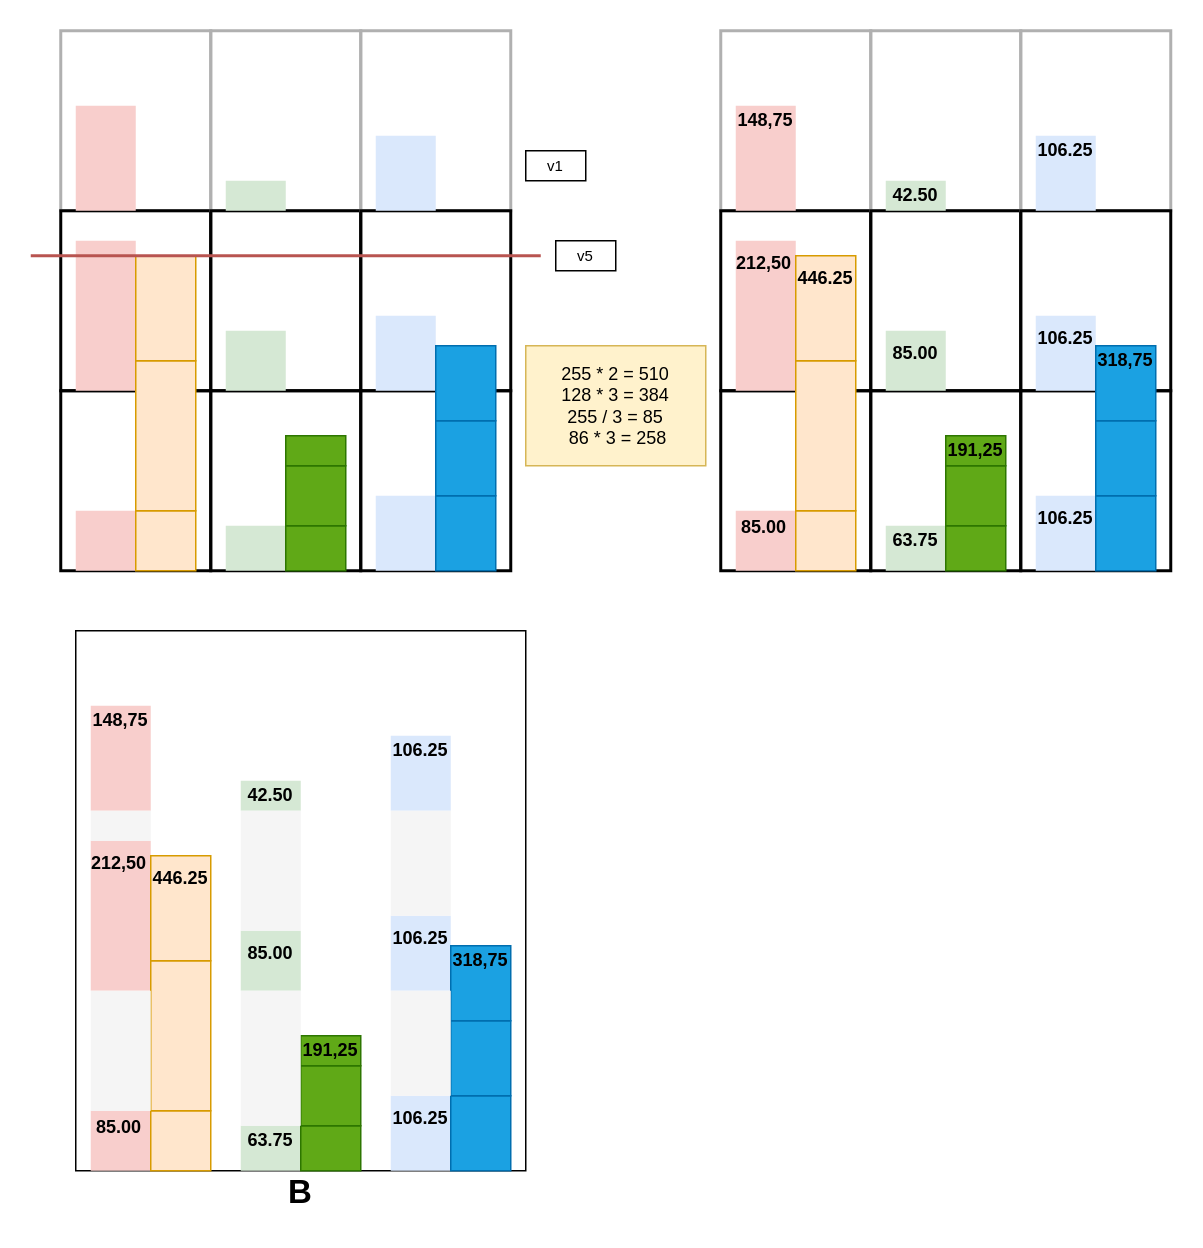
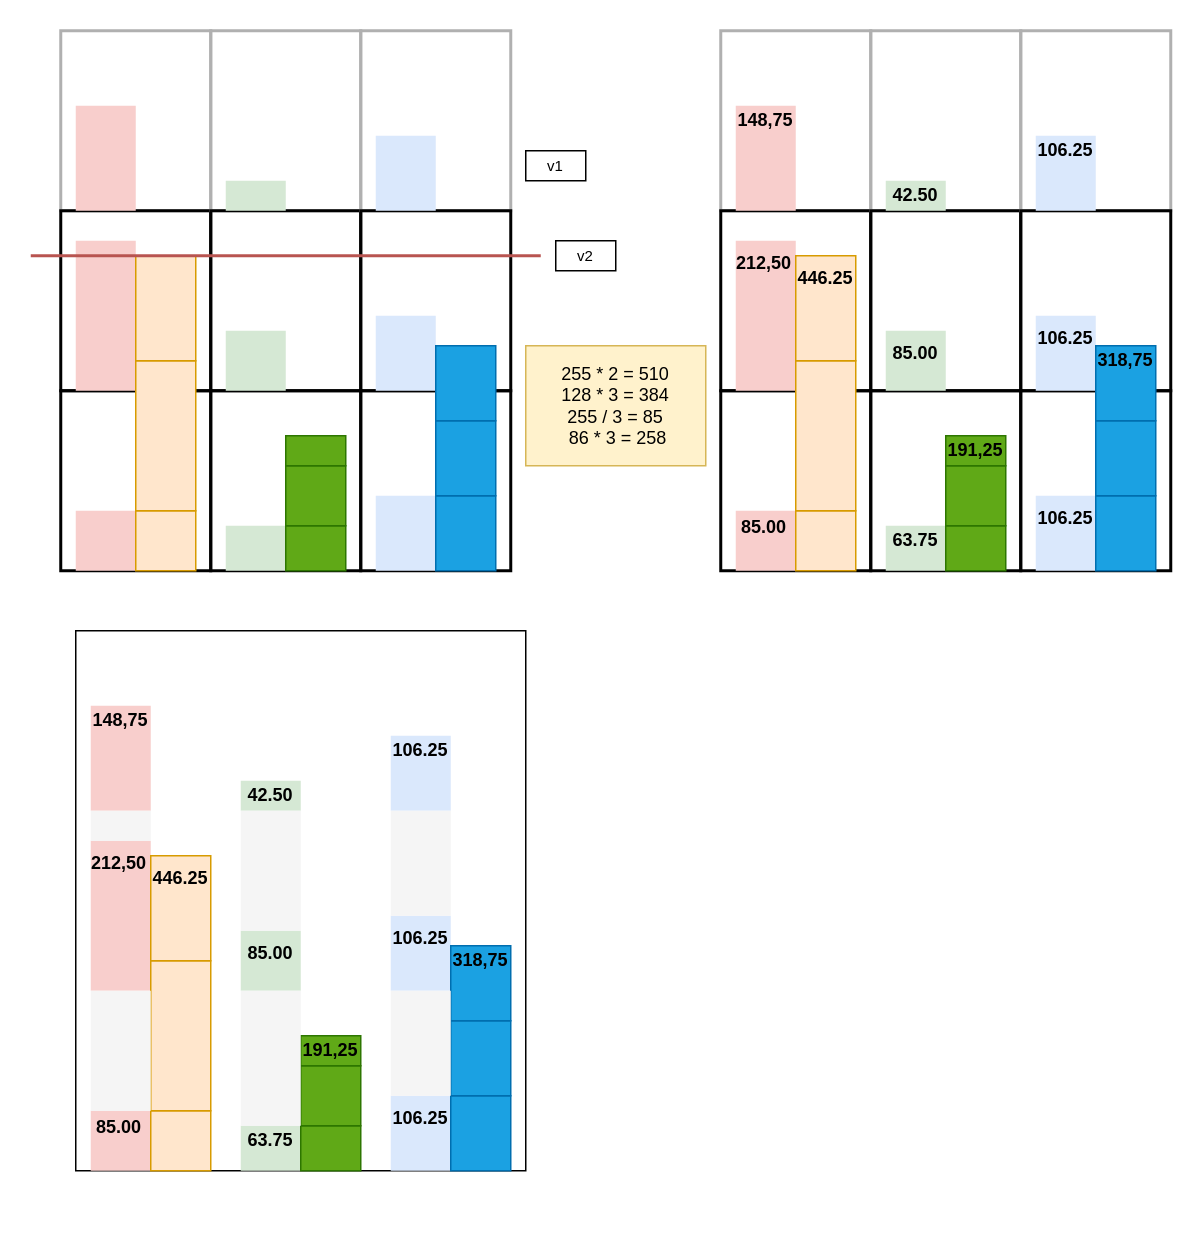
node "v5": label "v5" -> "v2"
node "B": removed
